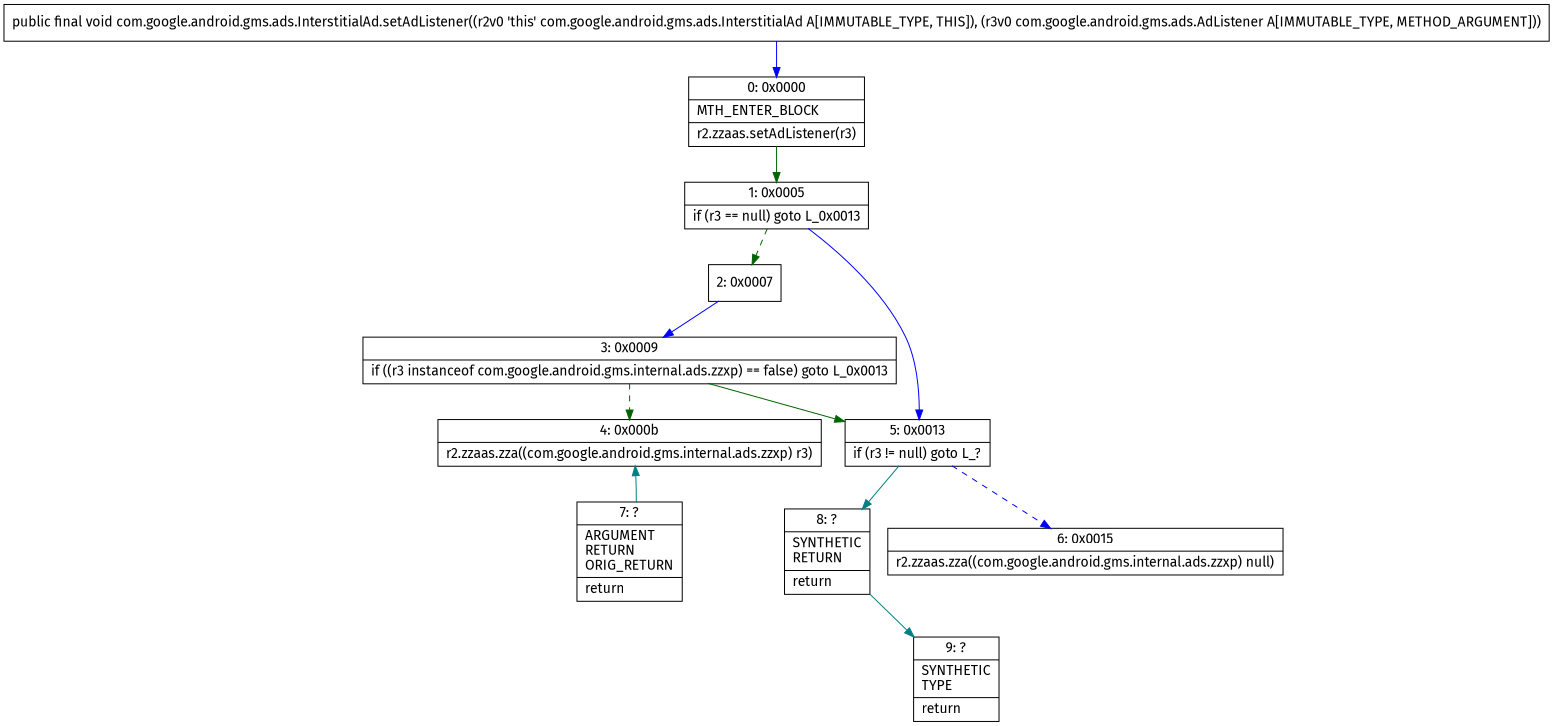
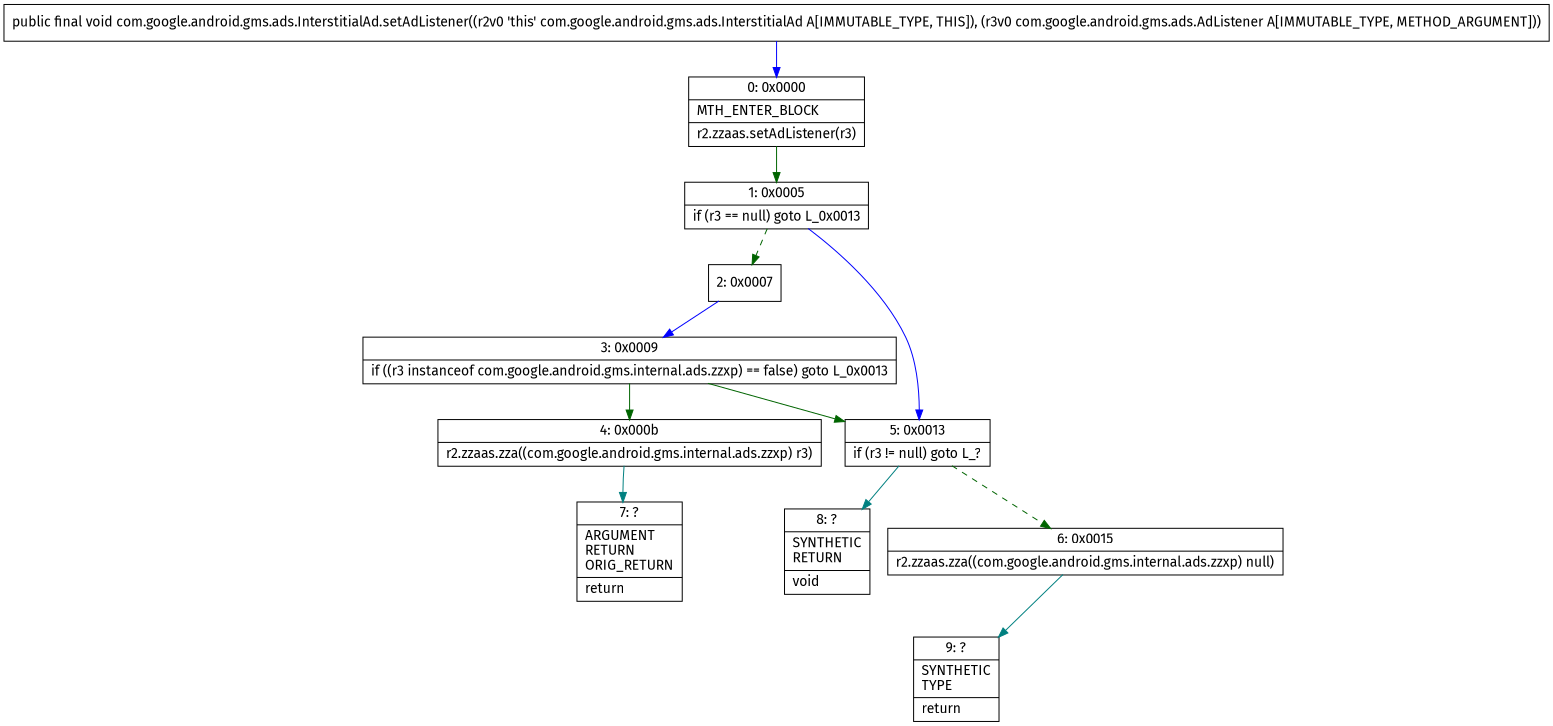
edge "3: 0x0009" -> "4: 0x000b": style dashed -> solid
edge "7: ?" -> "4: 0x000b": reversed
edge "5: 0x0013" -> "6: 0x0015": color blue -> darkgreen
node "8: ?": text "return" -> "void"
edge "8: ?" -> "9: ?": now "6: 0x0015" -> "9: ?"
